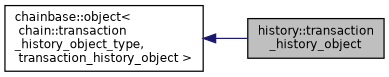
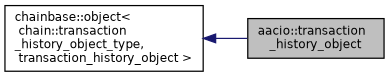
node "history::transaction _history_object": label "history::transaction _history_object" -> "aacio::transaction _history_object"
